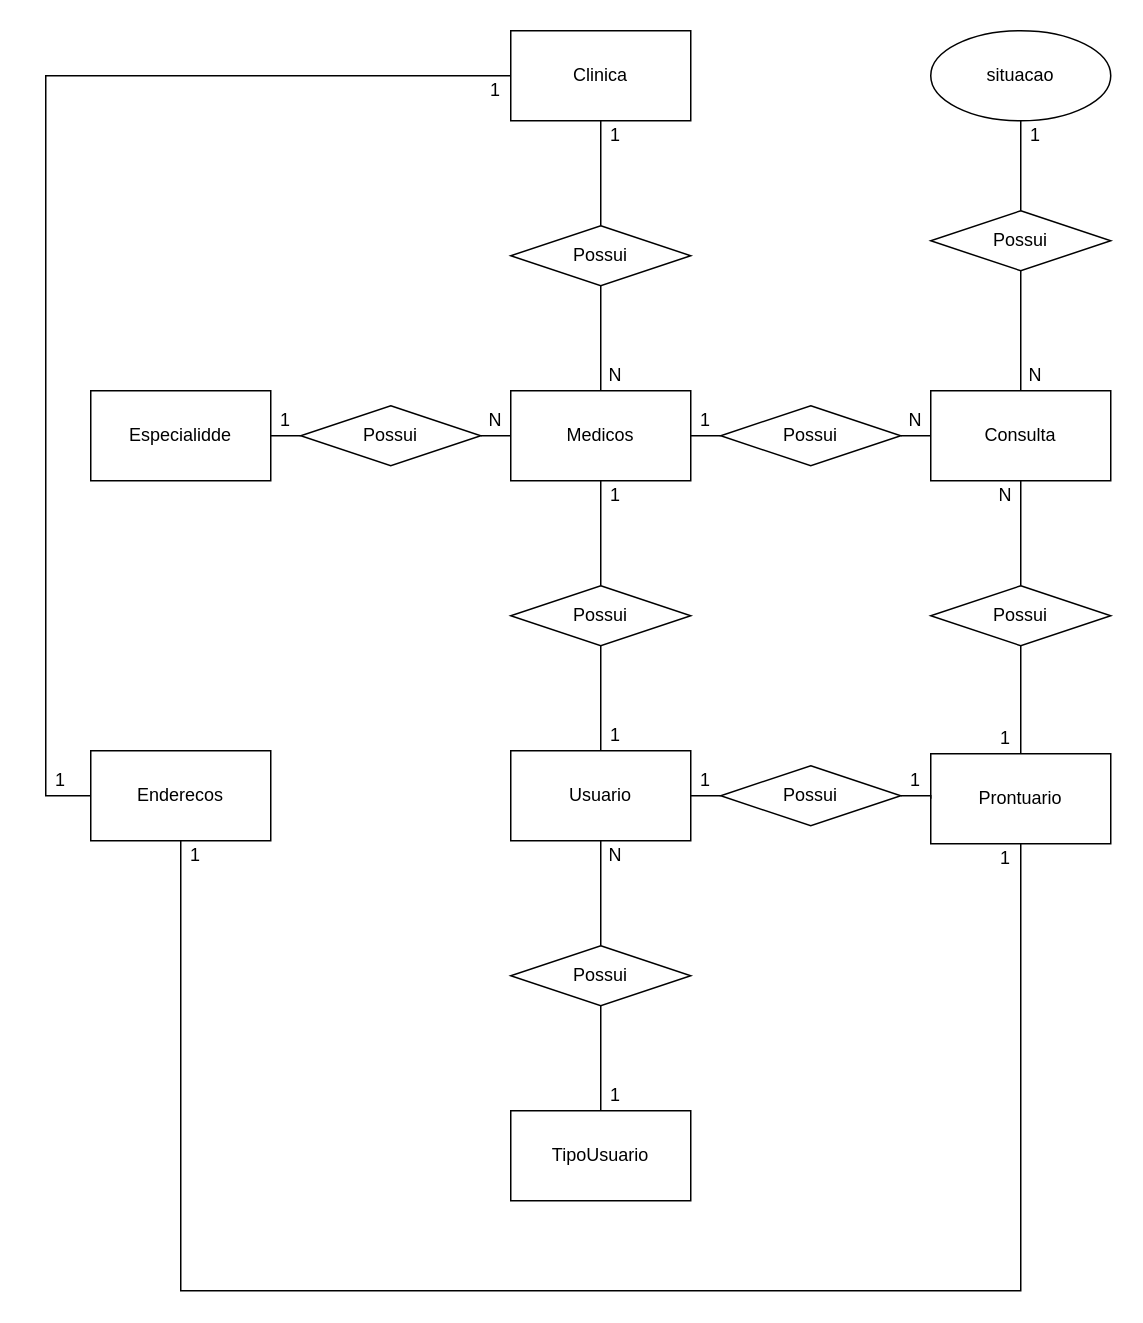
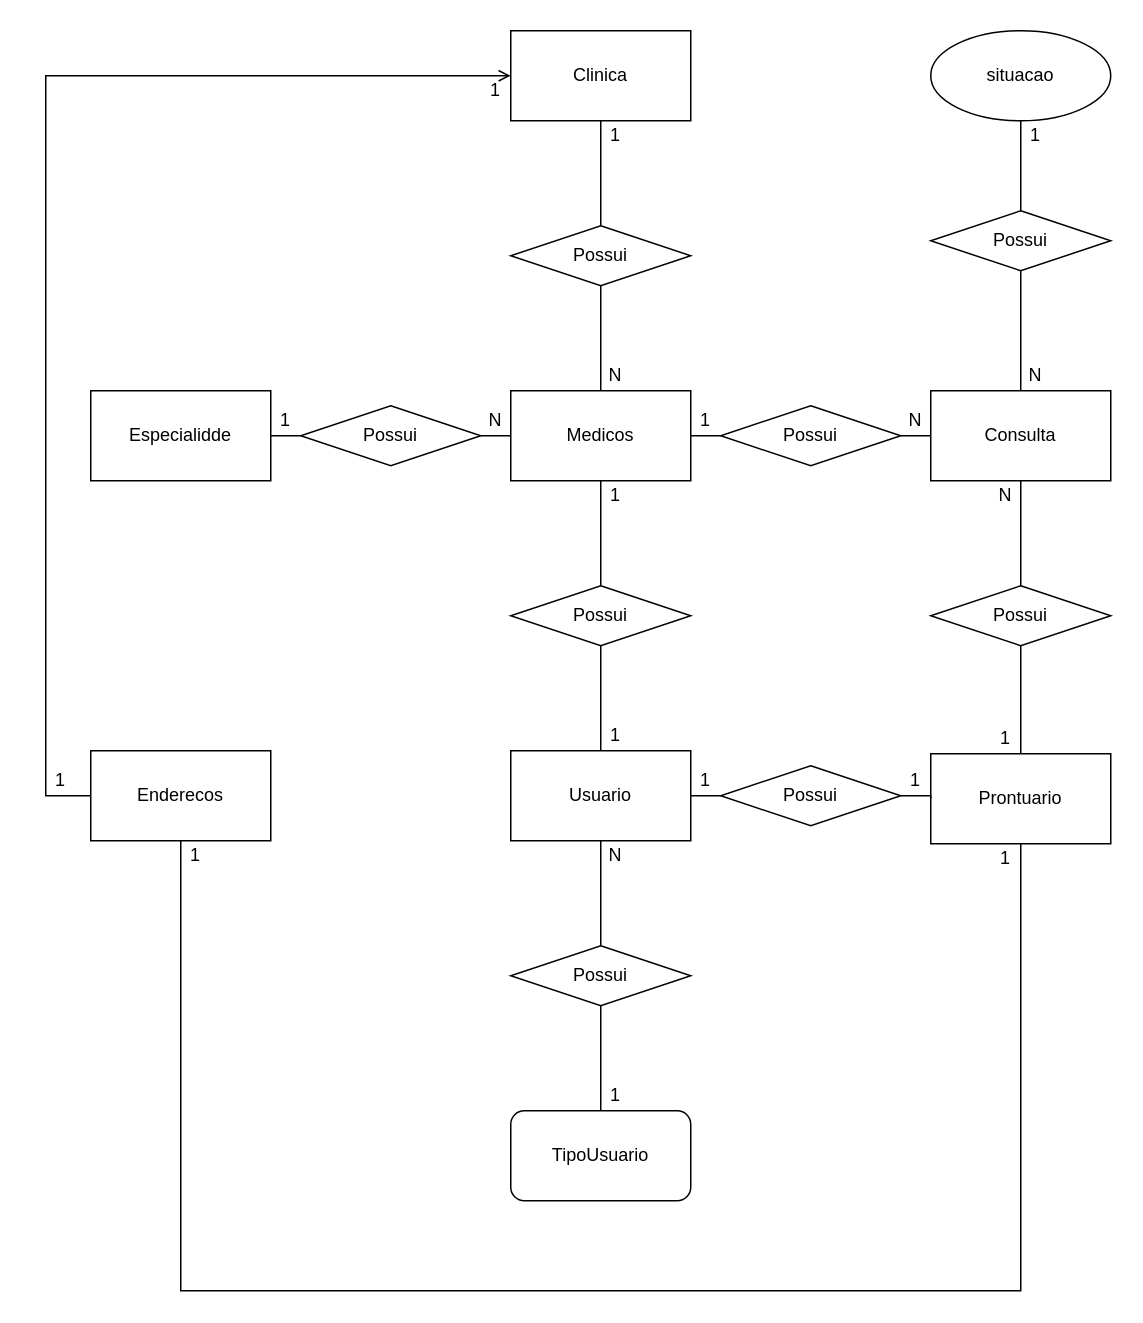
edge "Clinica" -- "Enderecos": arrowhead none -> open
node "TipoUsuario": shape rectangle -> rounded rectangle
